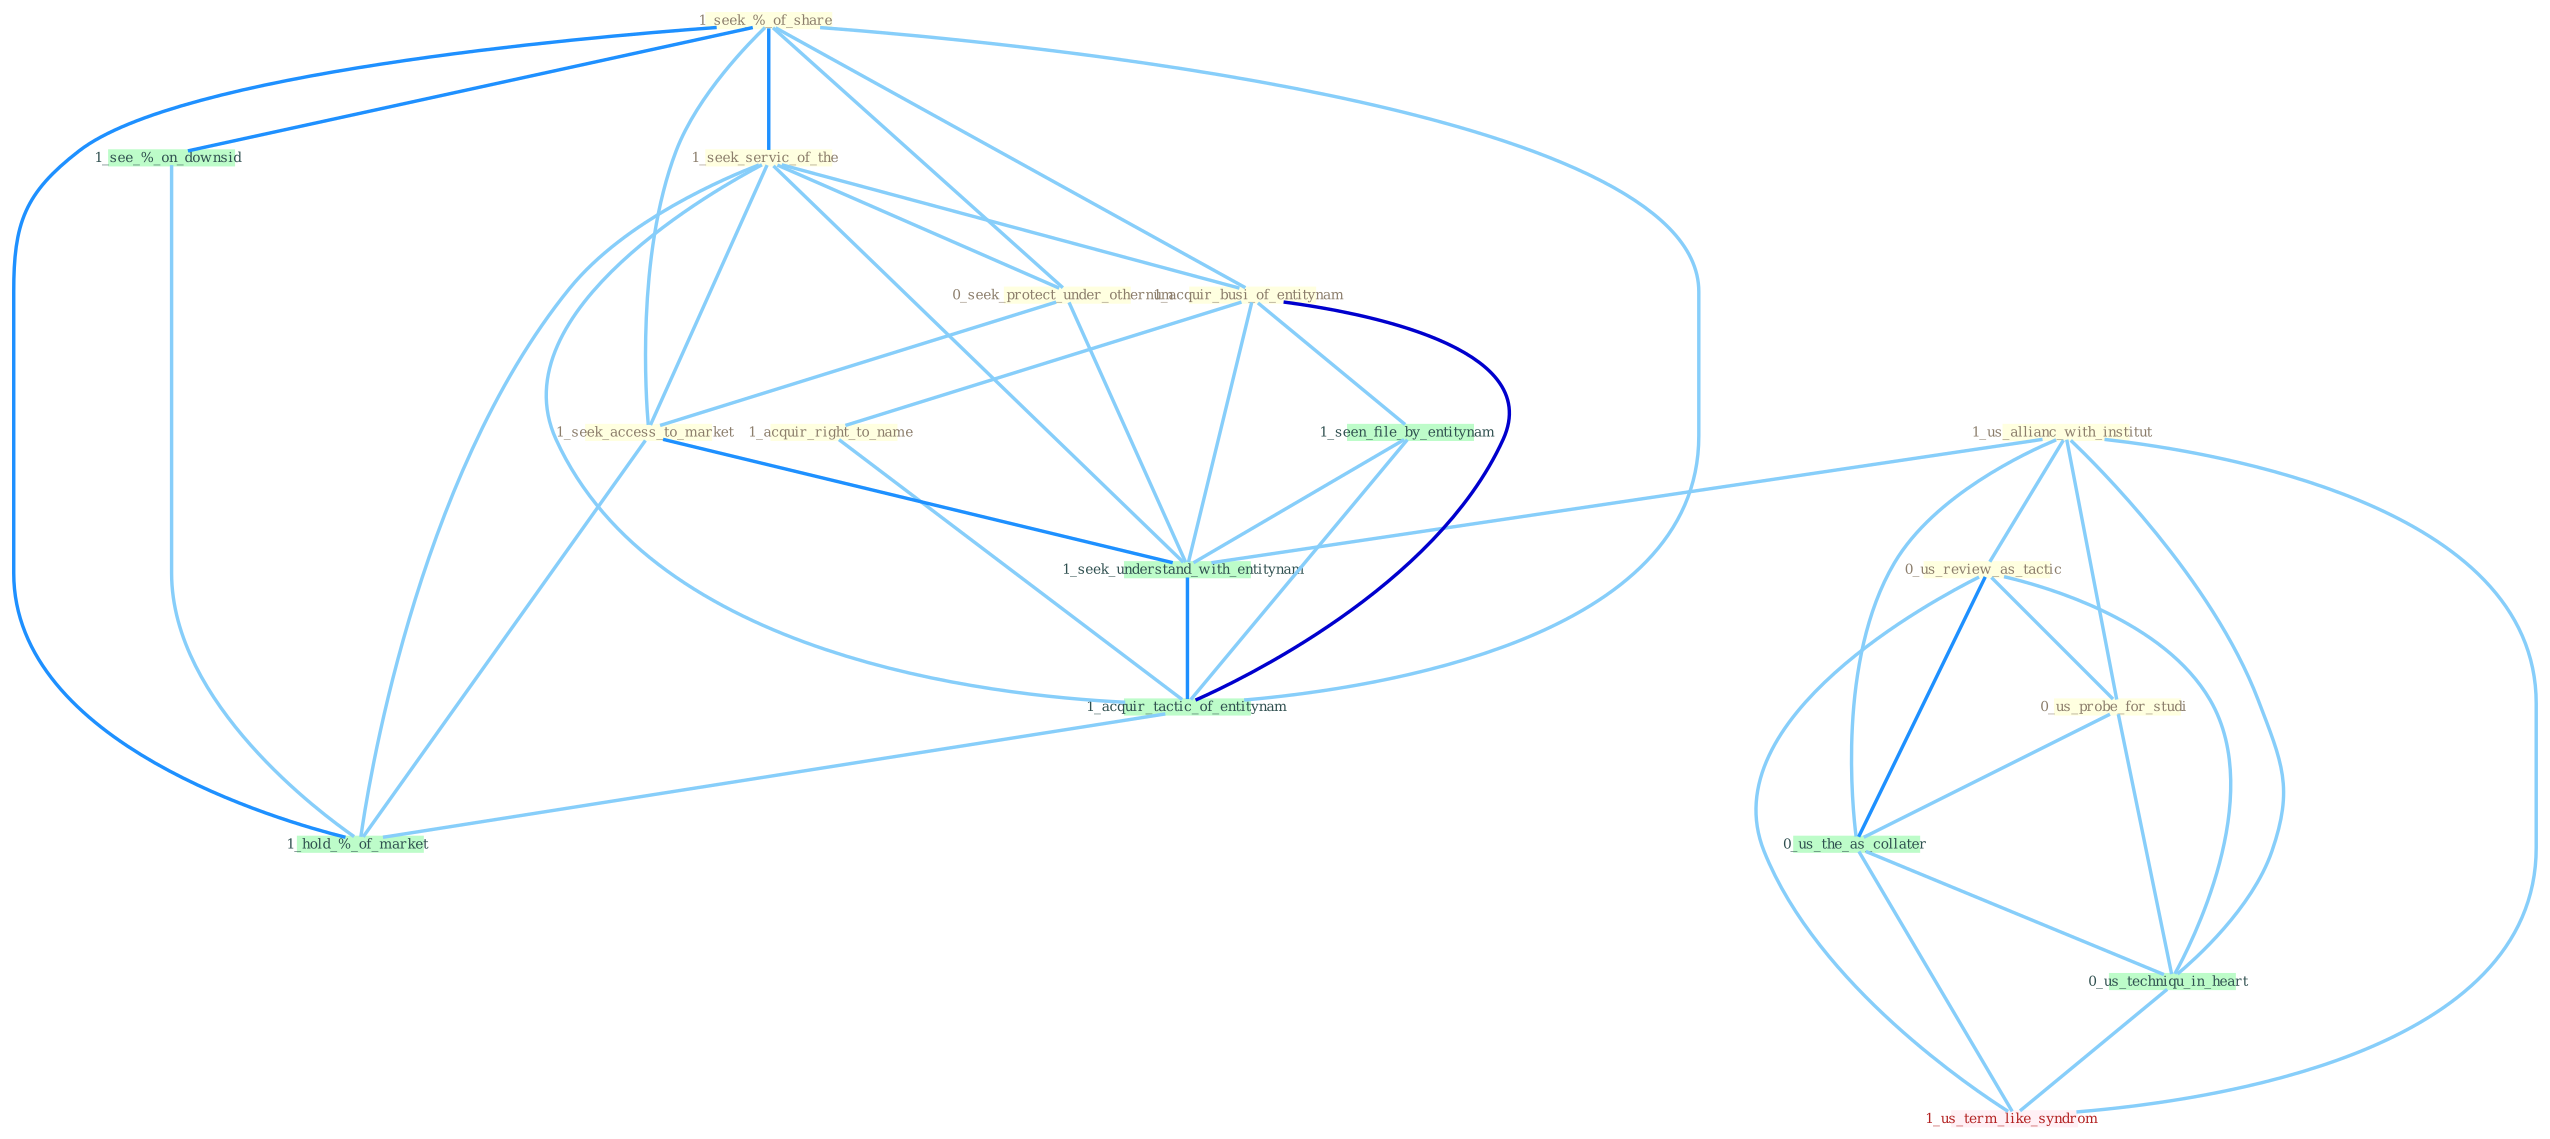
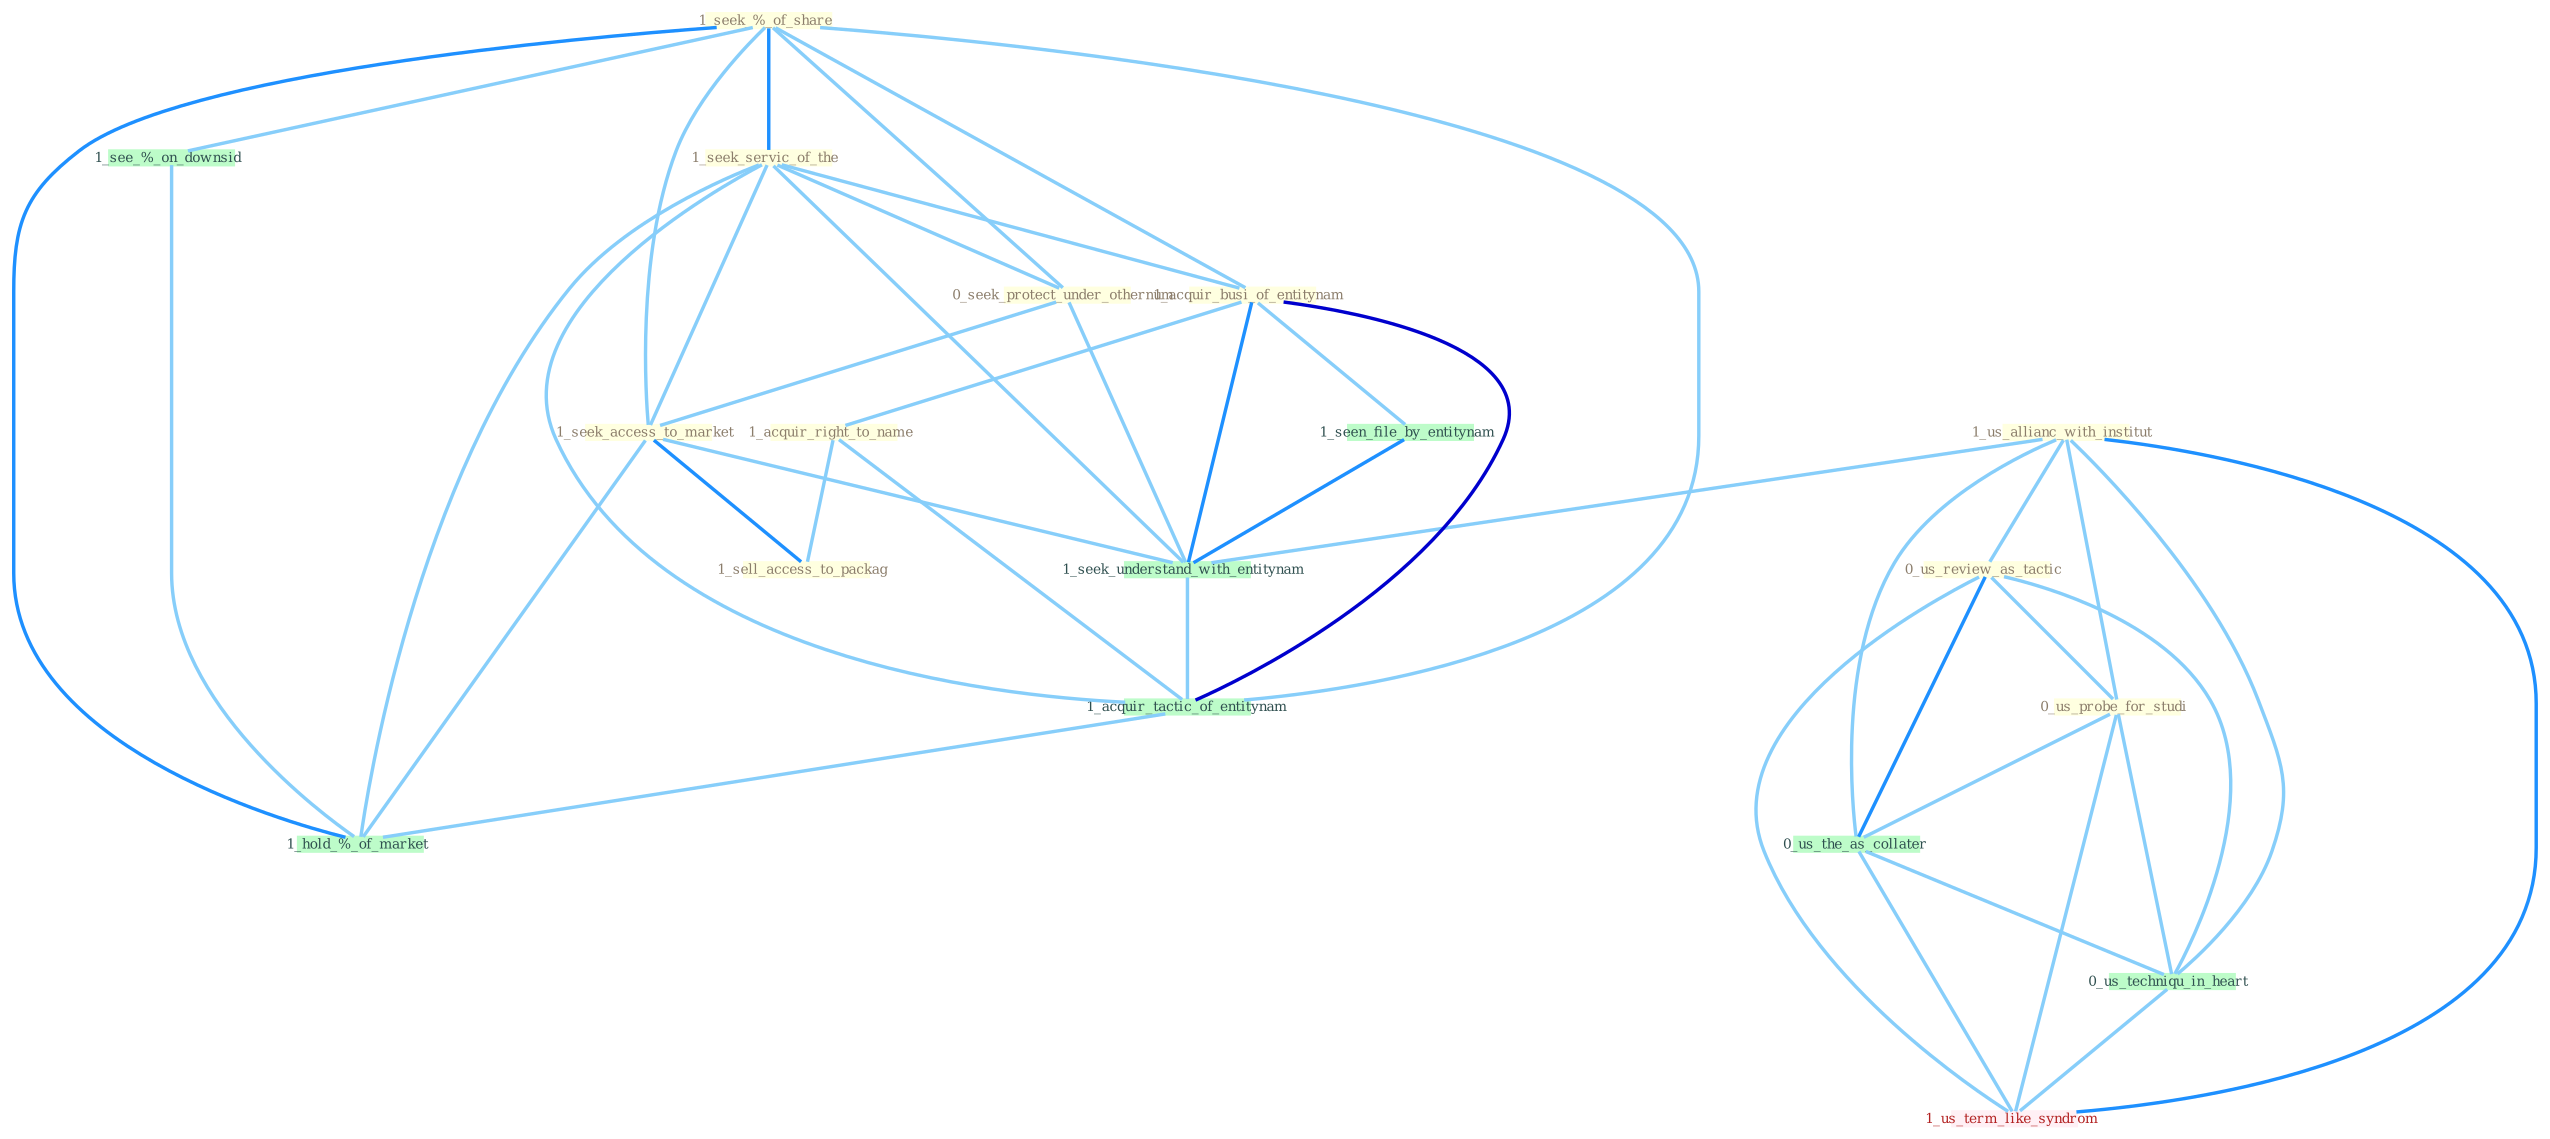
edge "1_seek_%_of_share" -- "1_see_%_on_downsid": color #1e90ff -> #87cefa
edge "1_acquir_busi_of_entitynam" -- "1_seek_understand_with_entitynam": color #87cefa -> #1e90ff
edge "1_seek_access_to_market" -- "1_seek_understand_with_entitynam": color #1e90ff -> #87cefa
edge "1_seen_file_by_entitynam" -- "1_seek_understand_with_entitynam": color #87cefa -> #1e90ff
node "1_sell_access_to_packag": added
edge "1_seen_file_by_entitynam" -- "1_acquir_tactic_of_entitynam": removed
edge "1_seek_understand_with_entitynam" -- "1_acquir_tactic_of_entitynam": color #1e90ff -> #87cefa
edge "1_us_allianc_with_institut" -- "1_us_term_like_syndrom": color #87cefa -> #1e90ff
edge "0_us_probe_for_studi" -- "1_us_term_like_syndrom": added
